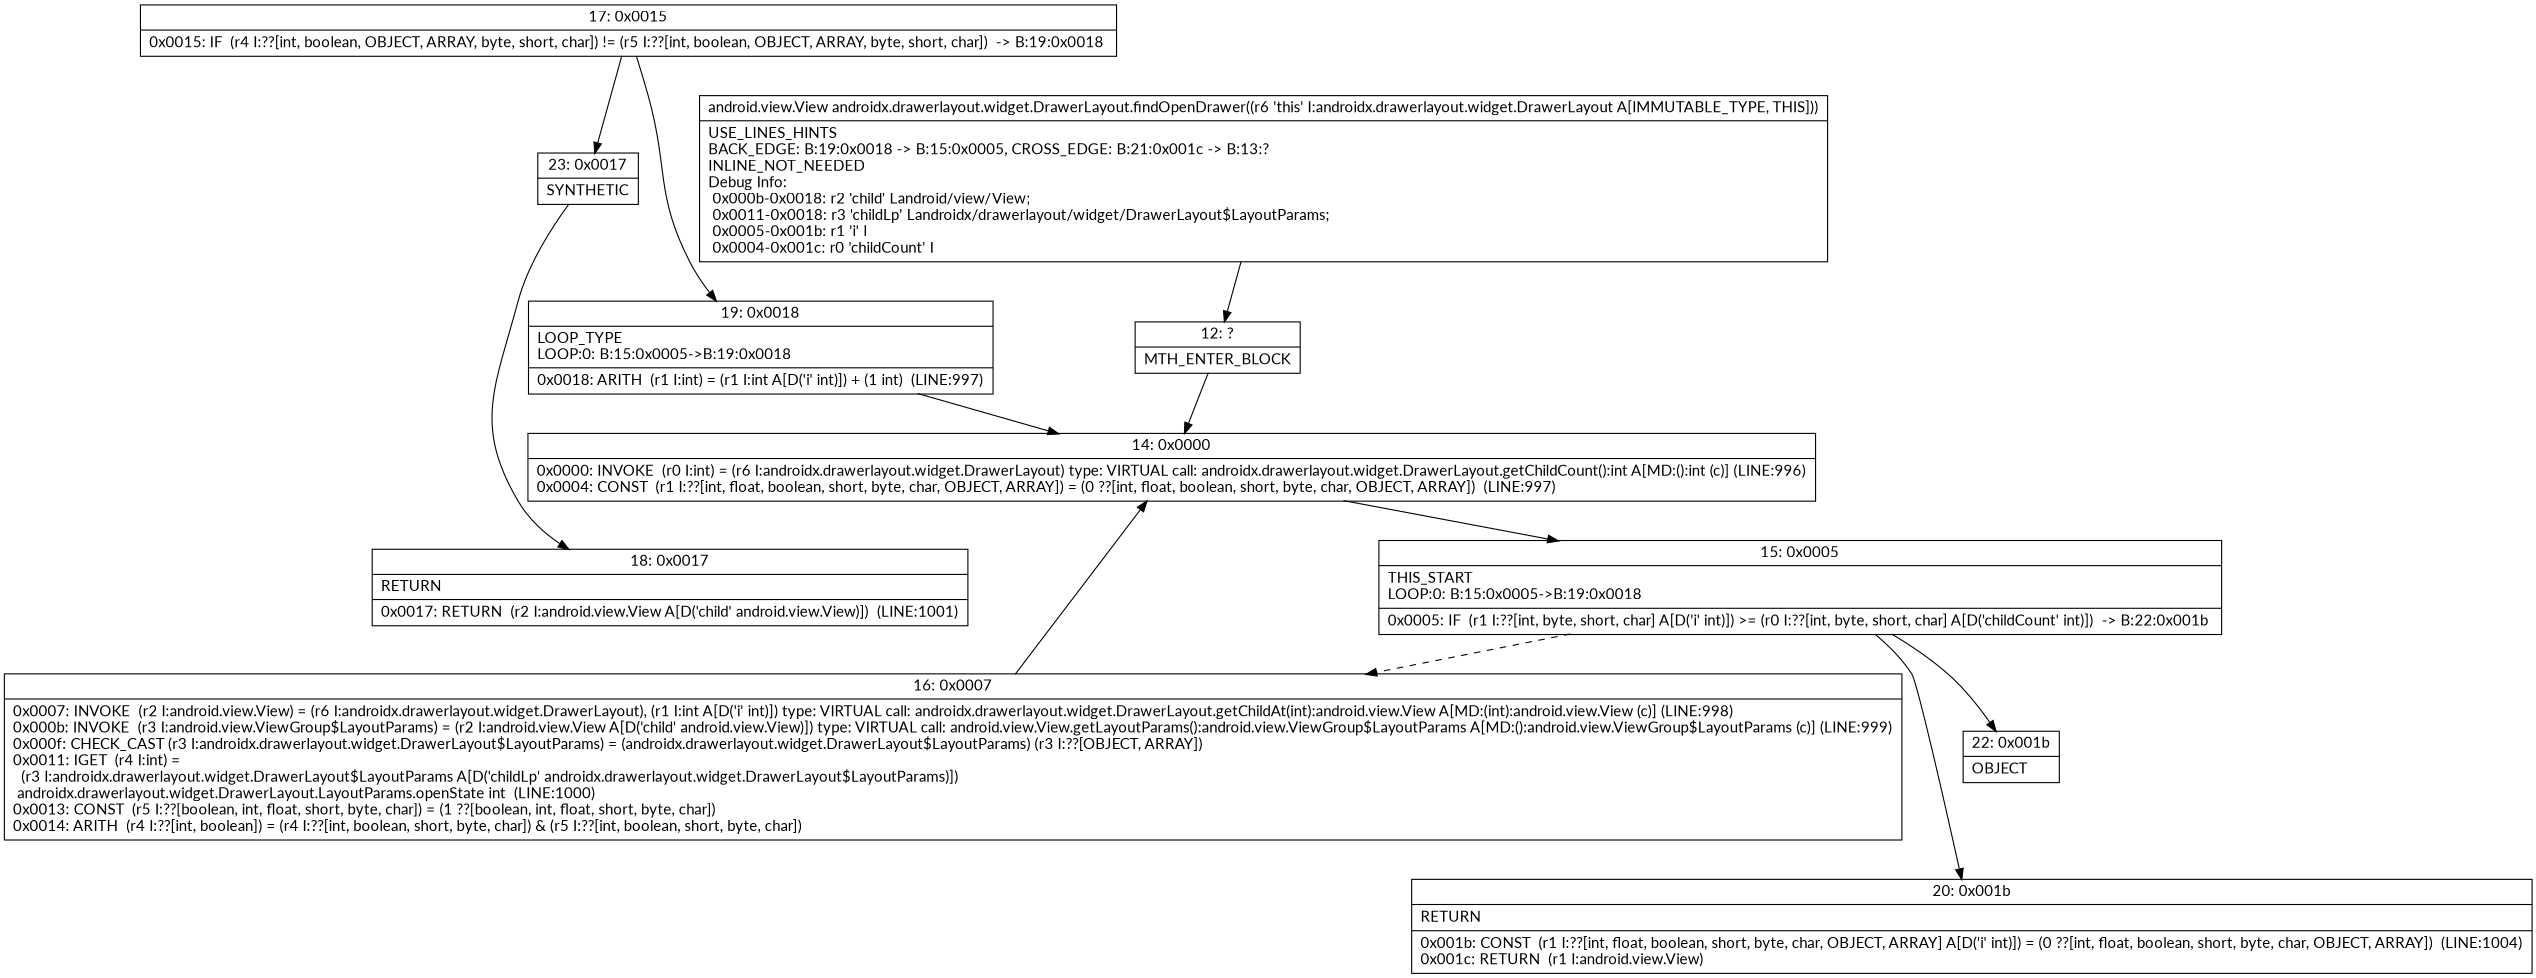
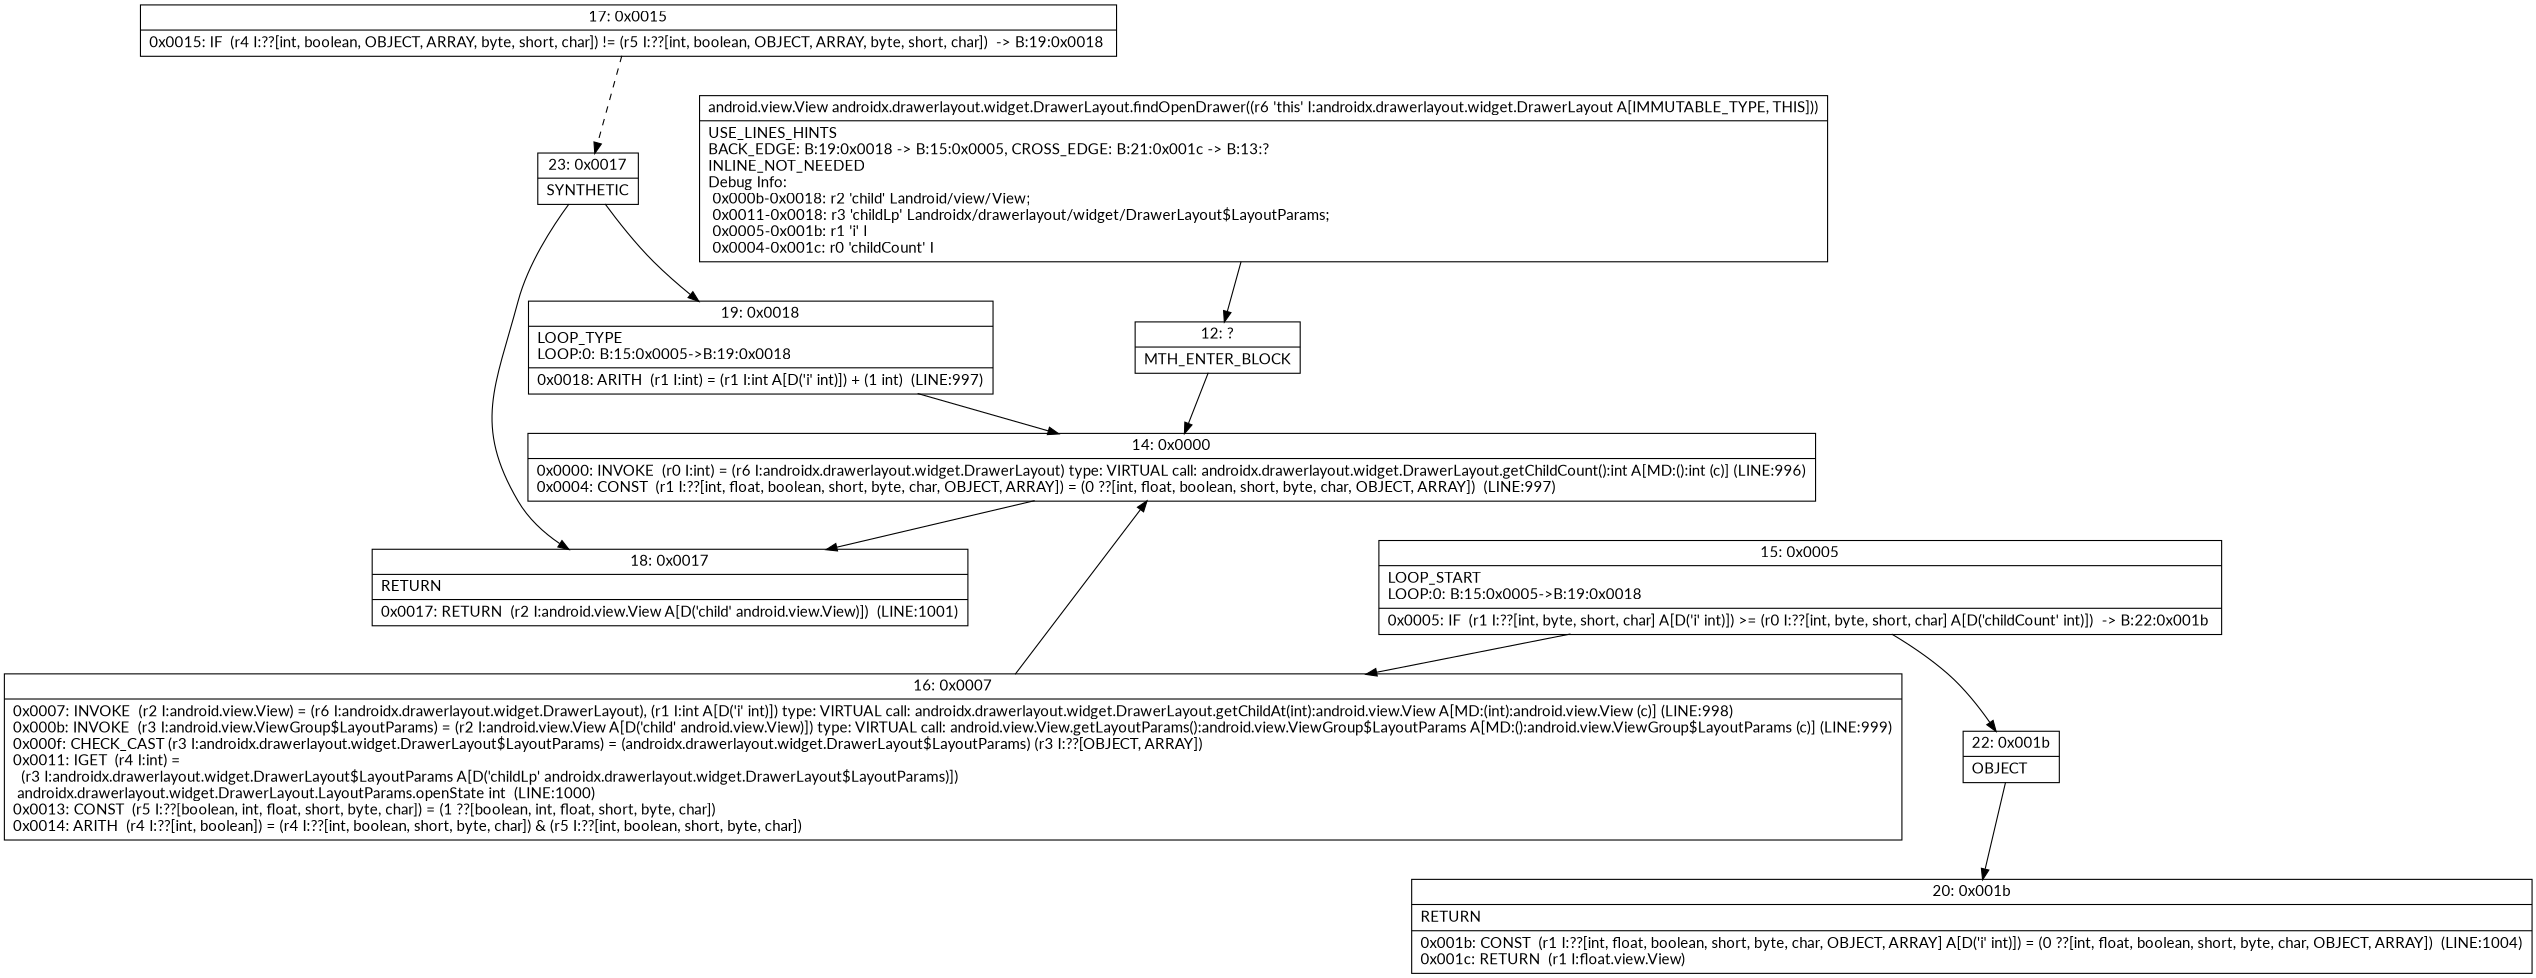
edge "17: 0x0015" -> "23: 0x0017": style solid -> dashed
edge "17: 0x0015" -> "19: 0x0018": now "23: 0x0017" -> "19: 0x0018"
edge "14: 0x0000" -> "15: 0x0005": now "14: 0x0000" -> "18: 0x0017"
node "15: 0x0005": text "THIS_START" -> "LOOP_START"
edge "15: 0x0005" -> "16: 0x0007": style dashed -> solid
edge "15: 0x0005" -> "20: 0x001b": now "22: 0x001b" -> "20: 0x001b"
node "20: 0x001b": text "0x001c: RETURN  (r1 I:android.view.View)" -> "0x001c: RETURN  (r1 I:float.view.View)"
